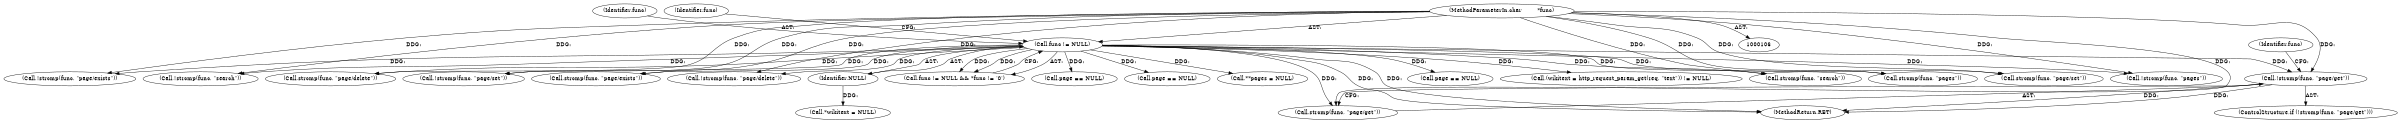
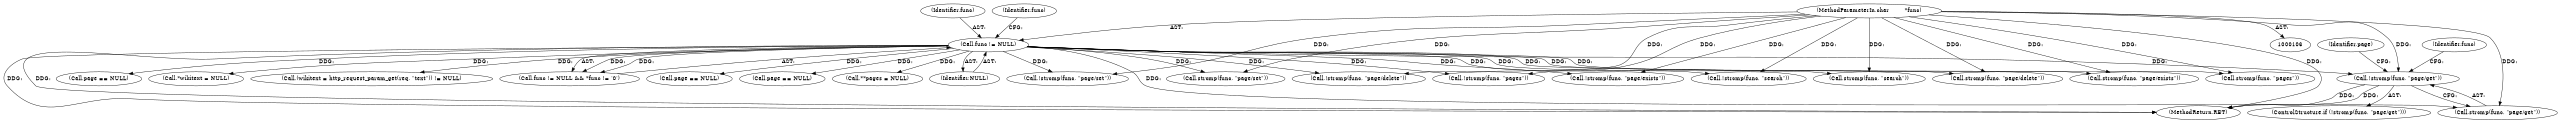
edge "(MethodParameterIn,char         *func)" -> "(MethodReturn,RET)": added, label "DDG:"
node "(Identifier,page)": added
edge "(Call,func != NULL && *func != '0')" -> "(Call,func != NULL)": label "CFG: " -> "AST: "
edge "(Identifier,NULL)" -> "(Call,*wikitext = NULL)": now "(Call,func != NULL)" -> "(Call,*wikitext = NULL)"
